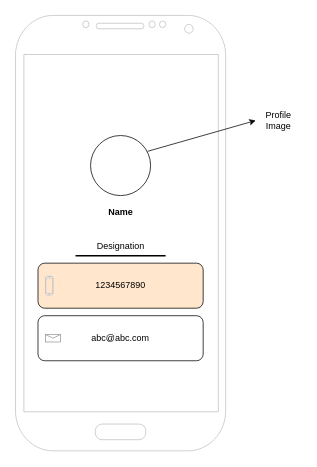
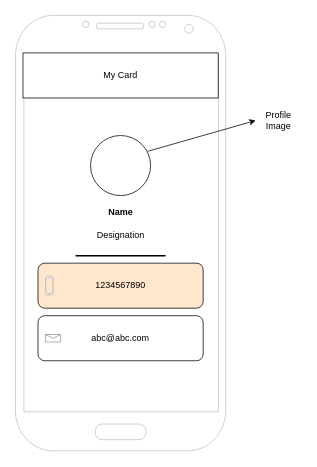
node "My Card": added
node "Designation": moved (120, 246) -> (120, 235)
